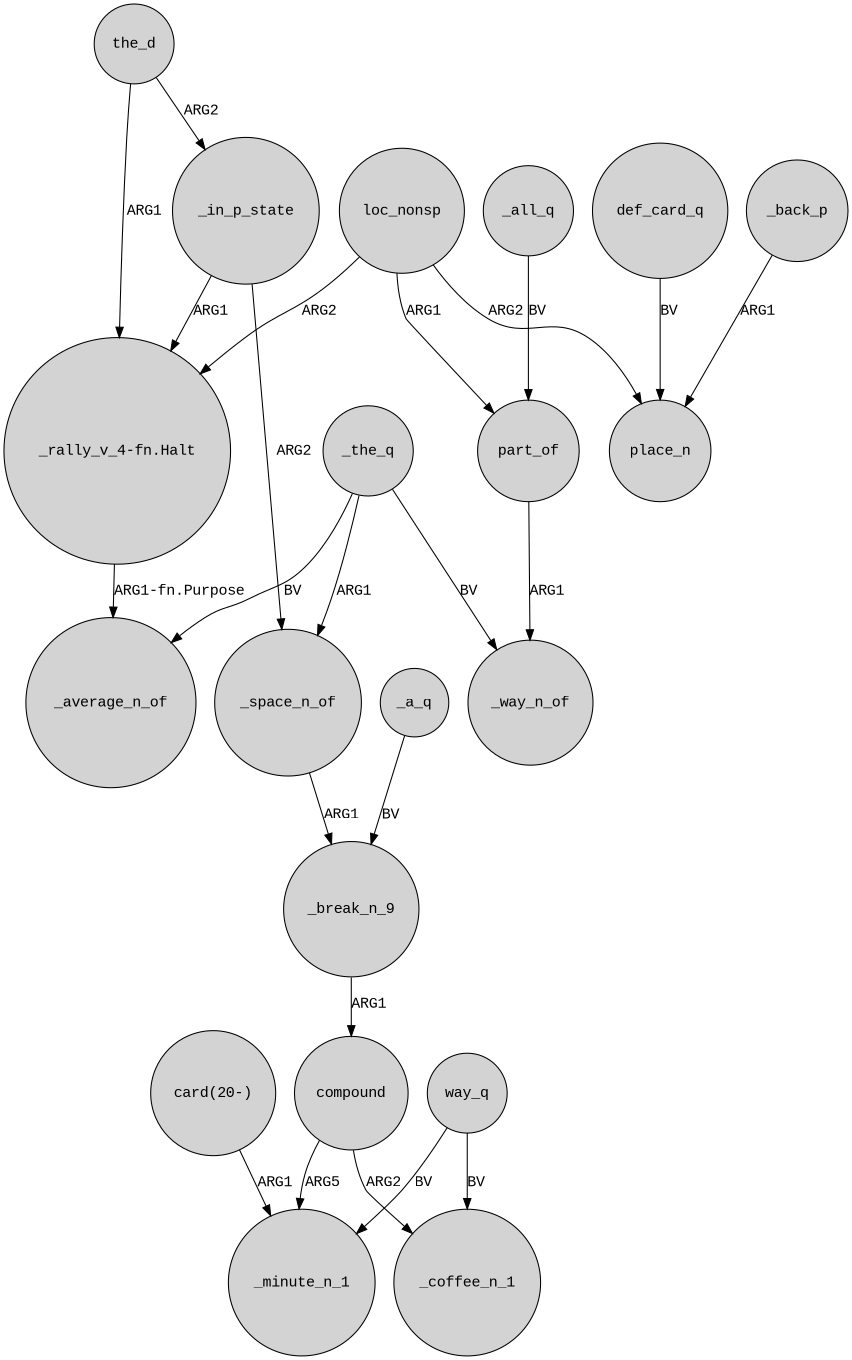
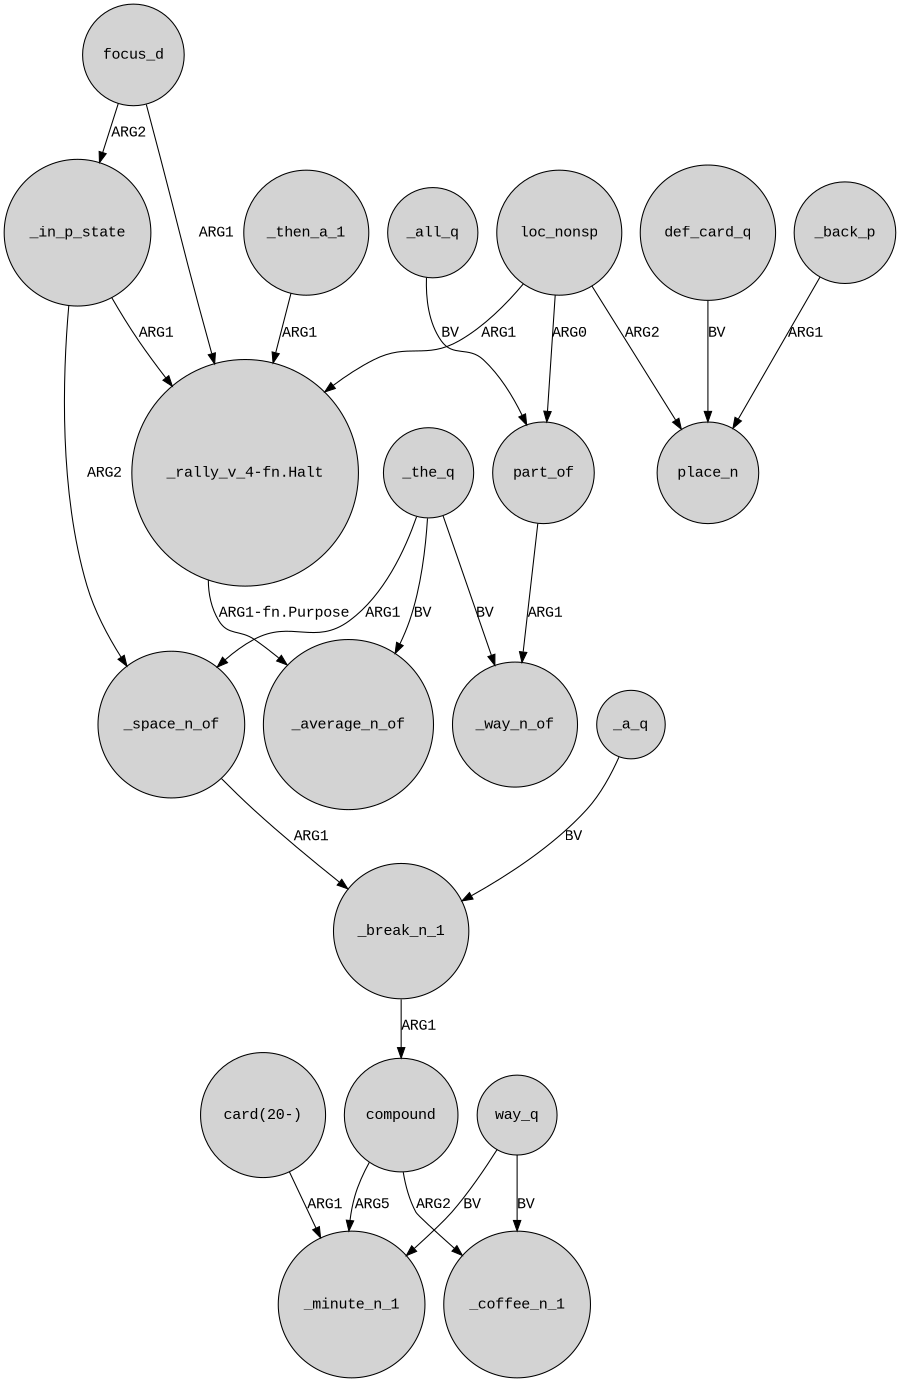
node "the_d": label "the_d" -> "focus_d"
node "_then_a_1": added
edge "loc_nonsp" -> "_rally_v_4-fn.Halt": label "ARG2" -> "ARG1"
edge "loc_nonsp" -> "part_of": label "ARG1" -> "ARG0"
node "_break_n_9": label "_break_n_9" -> "_break_n_1"
